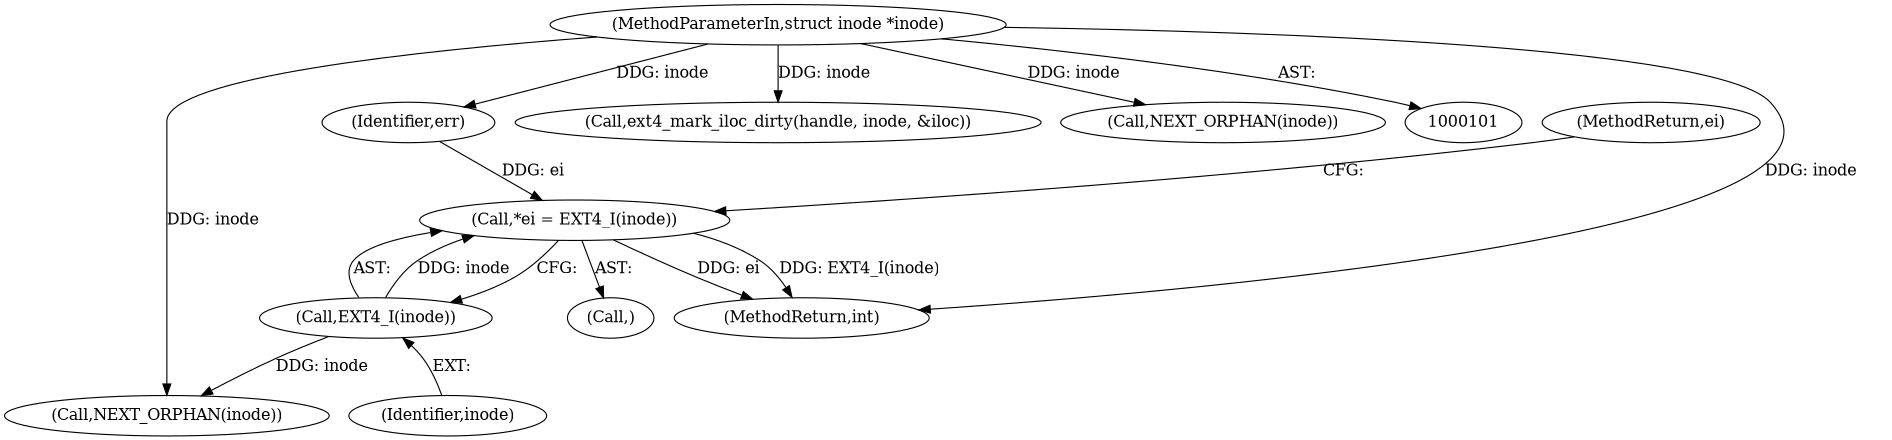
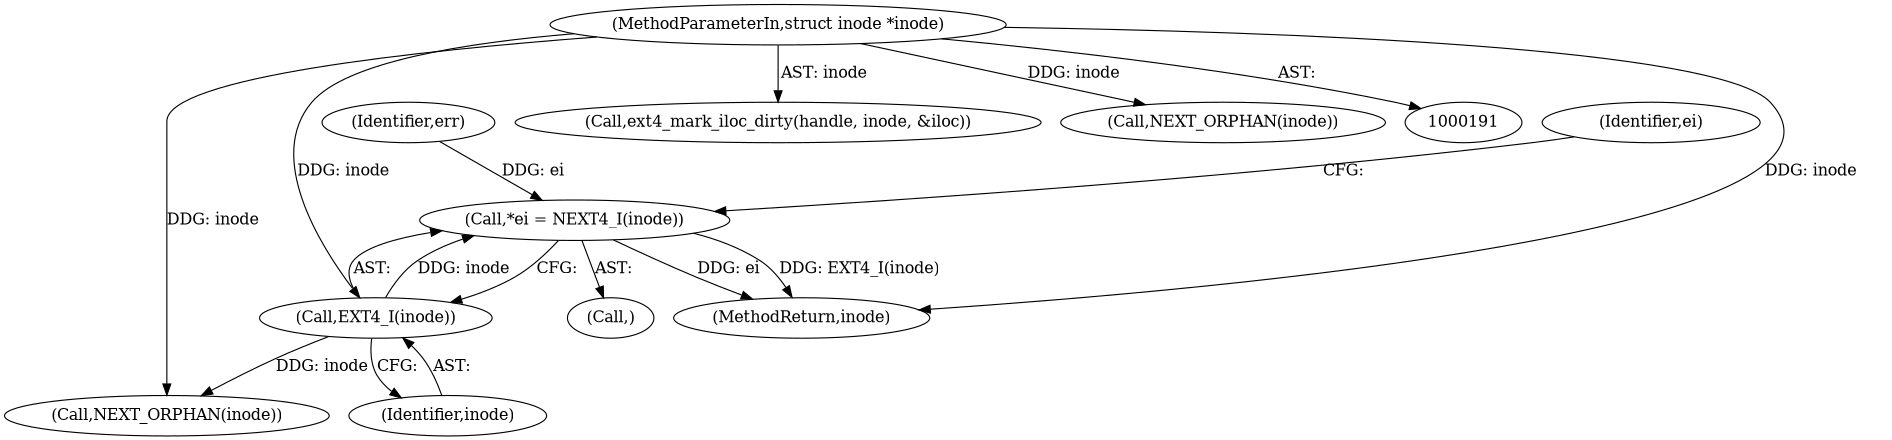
edge "(MethodParameterIn,struct inode *inode)" -> "(Identifier,err)": now "(MethodParameterIn,struct inode *inode)" -> "(Call,EXT4_I(inode))"
edge "(MethodParameterIn,struct inode *inode)" -> "(Call,ext4_mark_iloc_dirty(handle, inode, &iloc))": label "DDG: inode" -> "AST: inode"
node "1000101": label "1000101" -> "1000191"
node "(MethodReturn,ei)": label "(MethodReturn,ei)" -> "(Identifier,ei)"
node "(Call,*ei = EXT4_I(inode))": label "(Call,*ei = EXT4_I(inode))" -> "(Call,*ei = NEXT4_I(inode))"
node "(MethodReturn,int)": label "(MethodReturn,int)" -> "(MethodReturn,inode)"
edge "(Identifier,inode)" -> "(Call,EXT4_I(inode))": label "EXT: " -> "AST: "
edge "(Call,EXT4_I(inode))" -> "(Identifier,inode)": added, label "CFG:"
